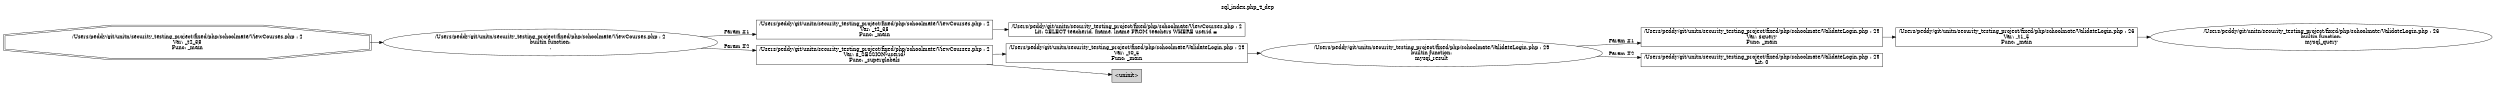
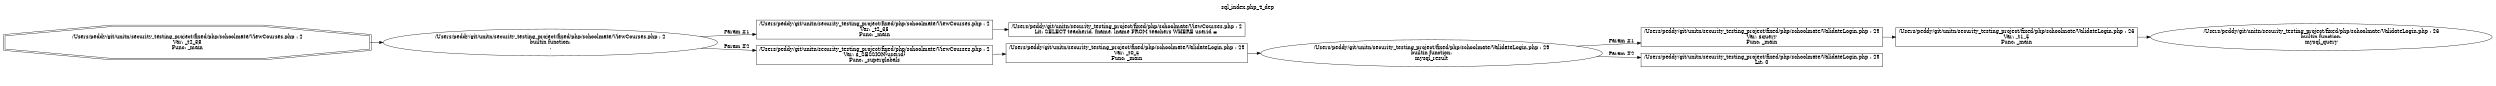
node "<uninit>": removed
